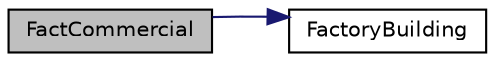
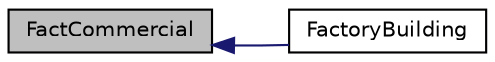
edge "FactCommercial" -> "FactoryBuilding": reversed
